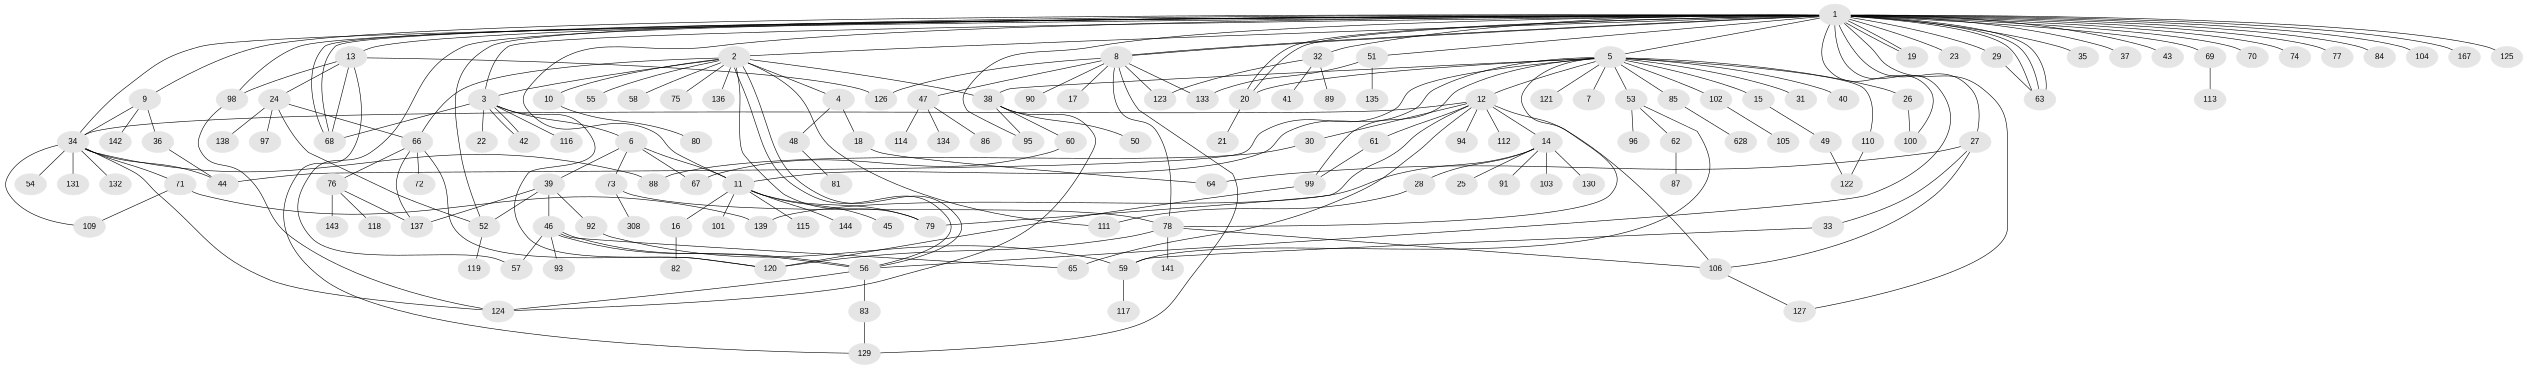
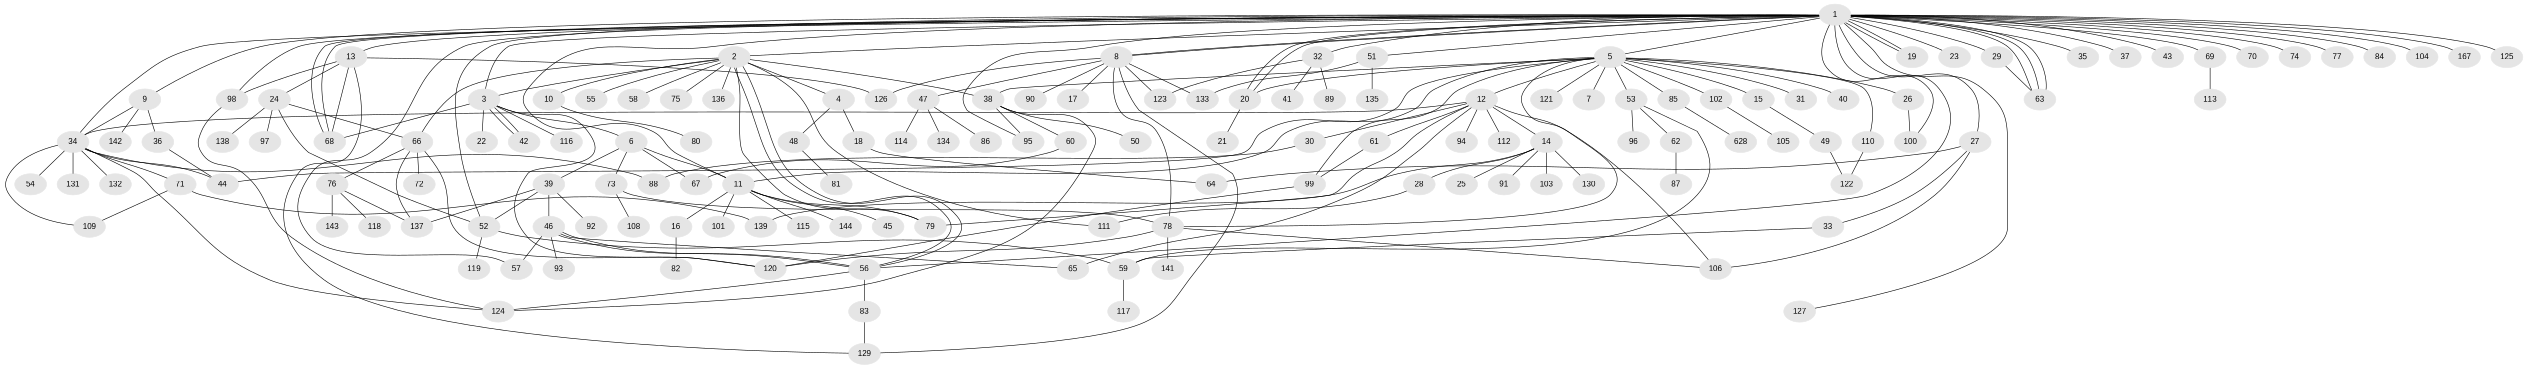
node "308": label "308" -> "108"
edge "92" -- "59": now "52" -- "59"
edge "106" -- "127": removed
